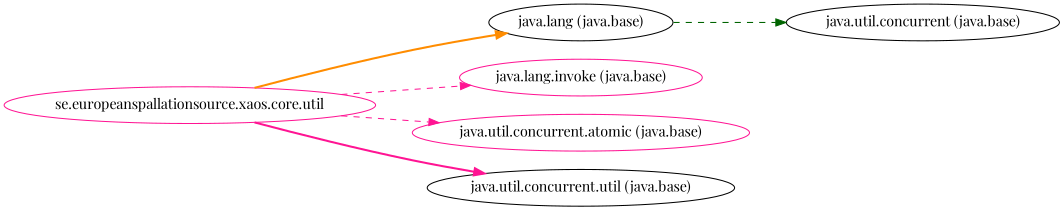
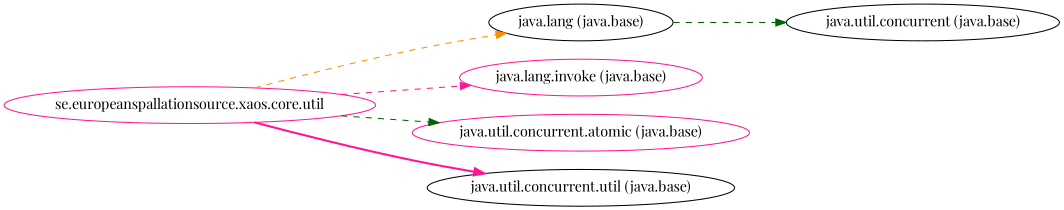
edge "se.europeanspallationsource.xaos.core.util" -> "java.lang (java.base)": style bold -> dashed
edge "se.europeanspallationsource.xaos.core.util" -> "java.util.concurrent.atomic (java.base)": color deeppink -> darkgreen
